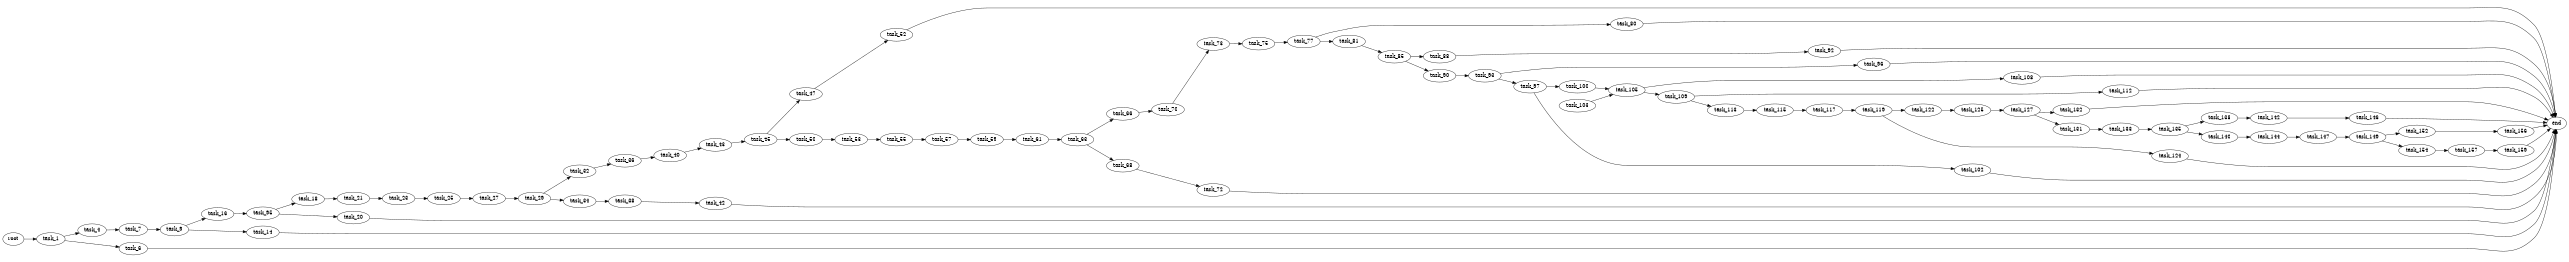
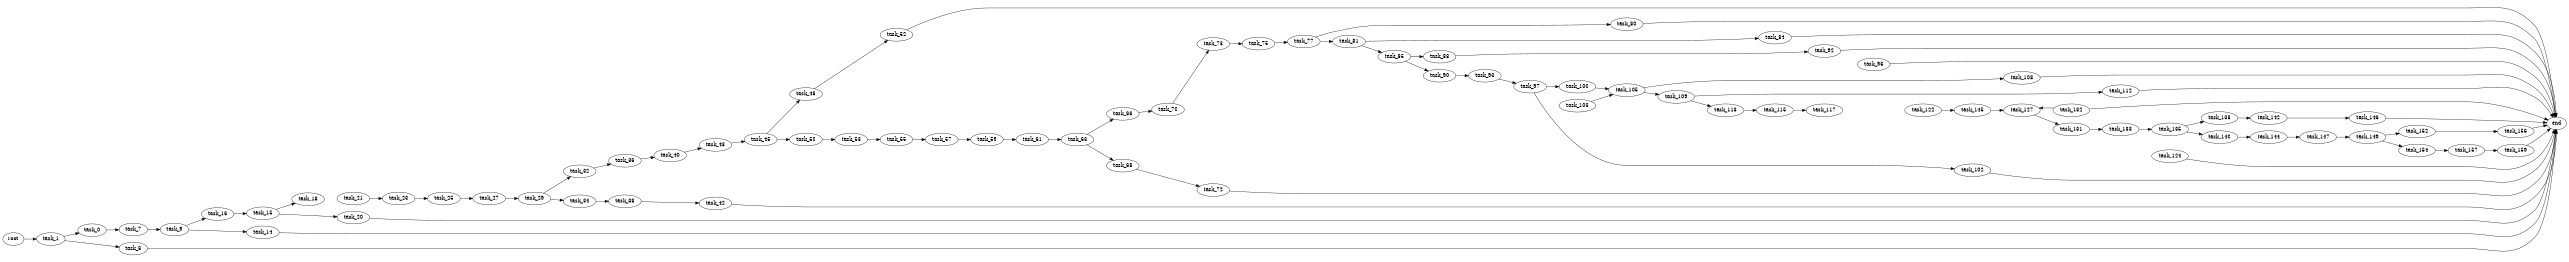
node "task_84": added
edge "task_93" -> "task_96": removed
node "task_47": label "task_47" -> "task_48"
node "task_119": removed
node "task_125": label "task_125" -> "task_145"
edge "task_127" -> "task_132": reversed
edge "task_18" -> "task_21": removed
node "task_95": label "task_95" -> "task_15"
node "task_4": label "task_4" -> "task_0"
